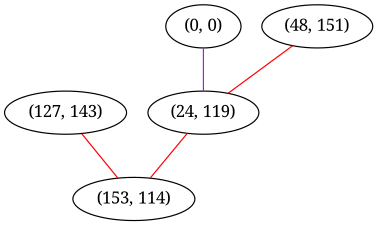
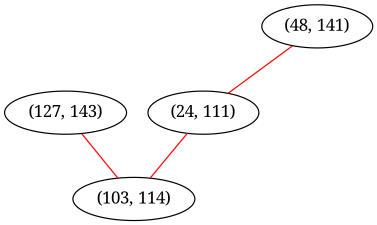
node "(0, 0)": removed
node "(48, 151)": label "(48, 151)" -> "(48, 141)"
node "(24, 119)": label "(24, 119)" -> "(24, 111)"
node "(153, 114)": label "(153, 114)" -> "(103, 114)"
